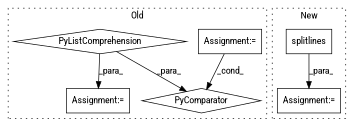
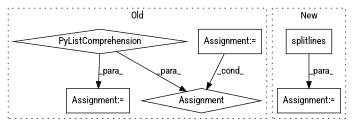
node "PyComparator": label "PyComparator" -> "Assignment"
